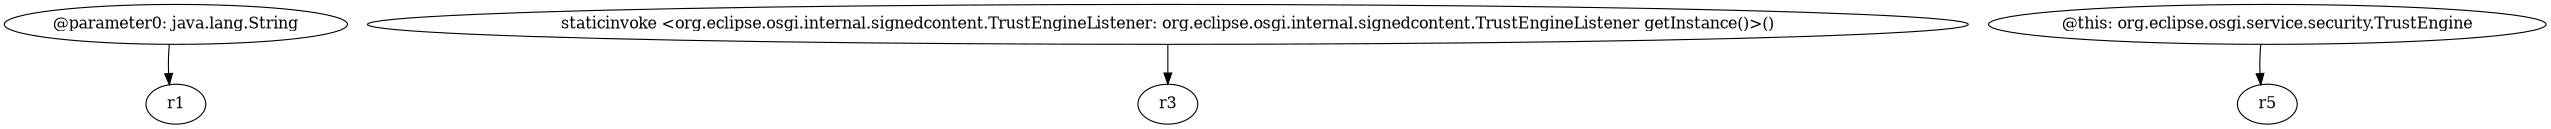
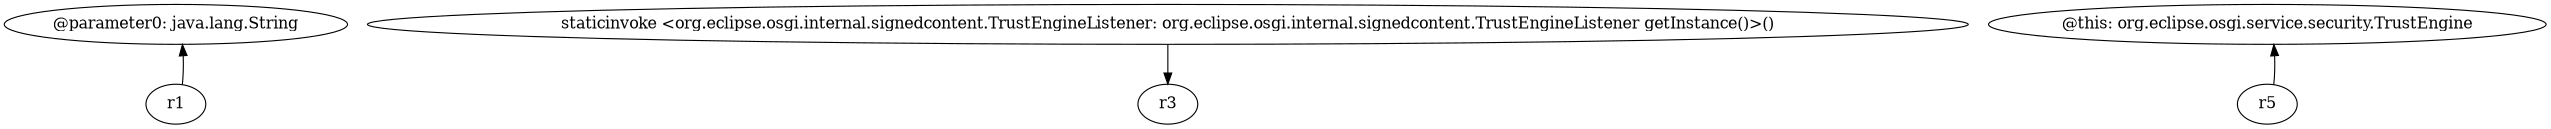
edge "@parameter0: java.lang.String" -> "r1": reversed
edge "@this: org.eclipse.osgi.service.security.TrustEngine" -> "r5": reversed
